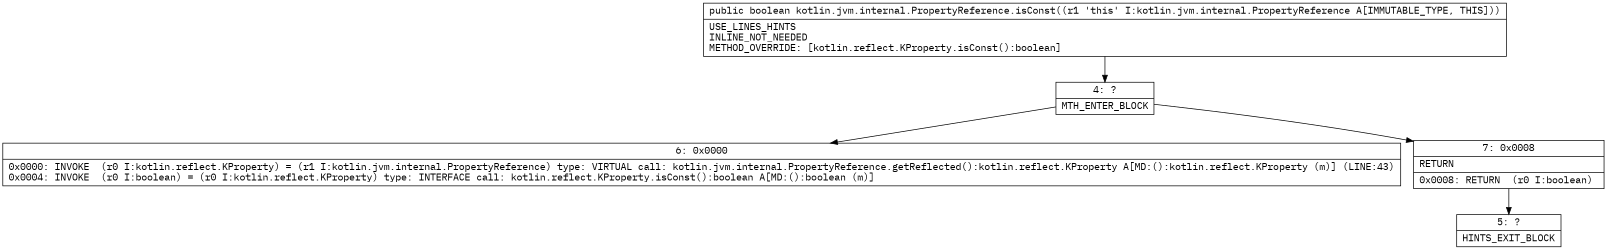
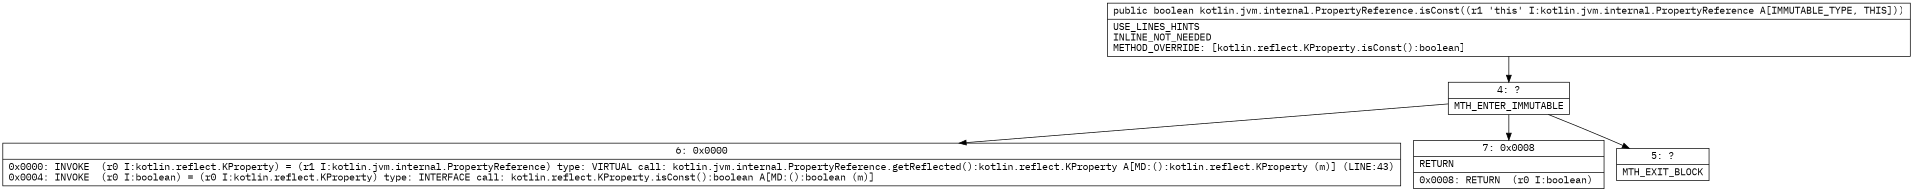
node "4: ?": text "MTH_ENTER_BLOCK" -> "MTH_ENTER_IMMUTABLE"
edge "7: 0x0008" -> "5: ?": now "4: ?" -> "5: ?"
node "5: ?": text "HINTS_EXIT_BLOCK" -> "MTH_EXIT_BLOCK"
